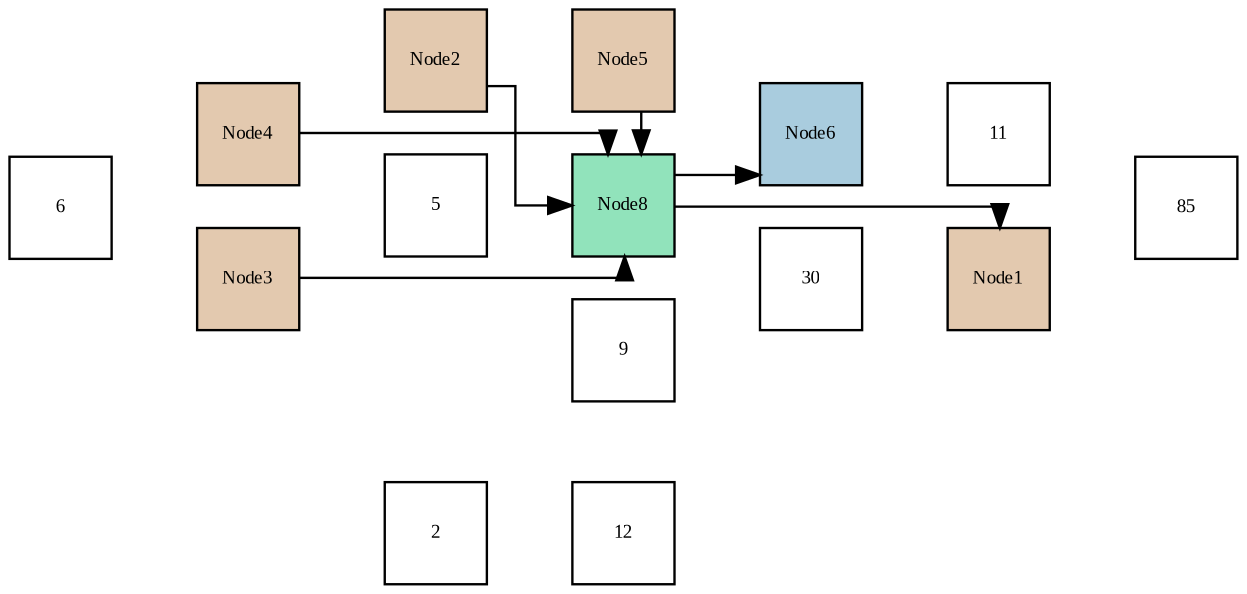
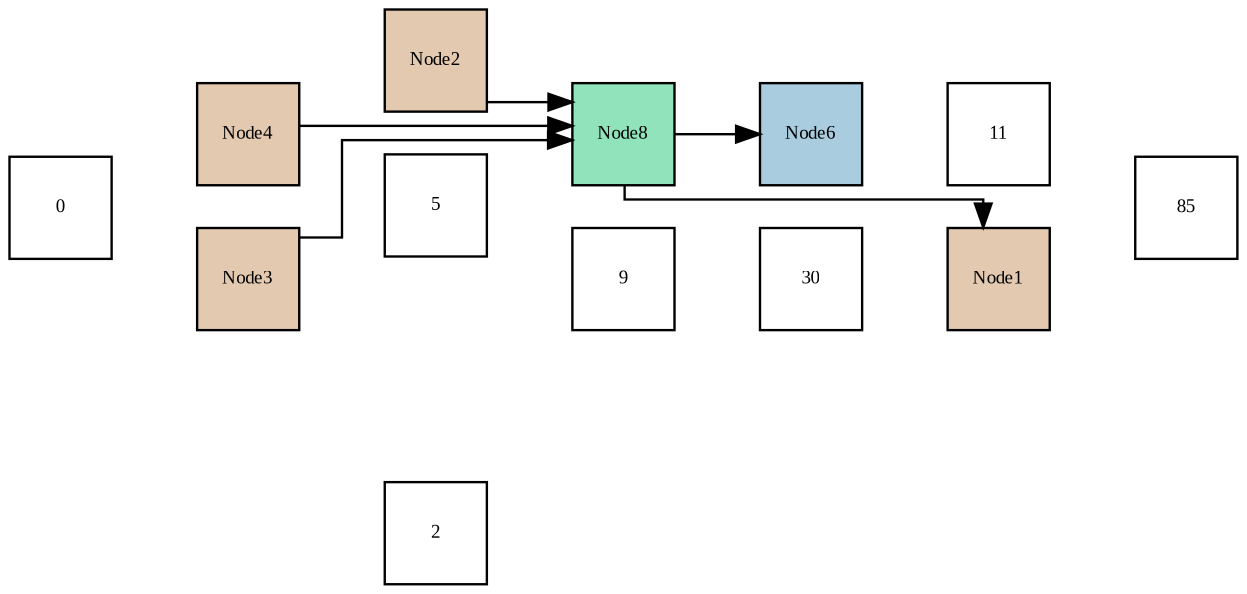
node "Node5": removed
node "6": label "6" -> "0"
node "12": removed
